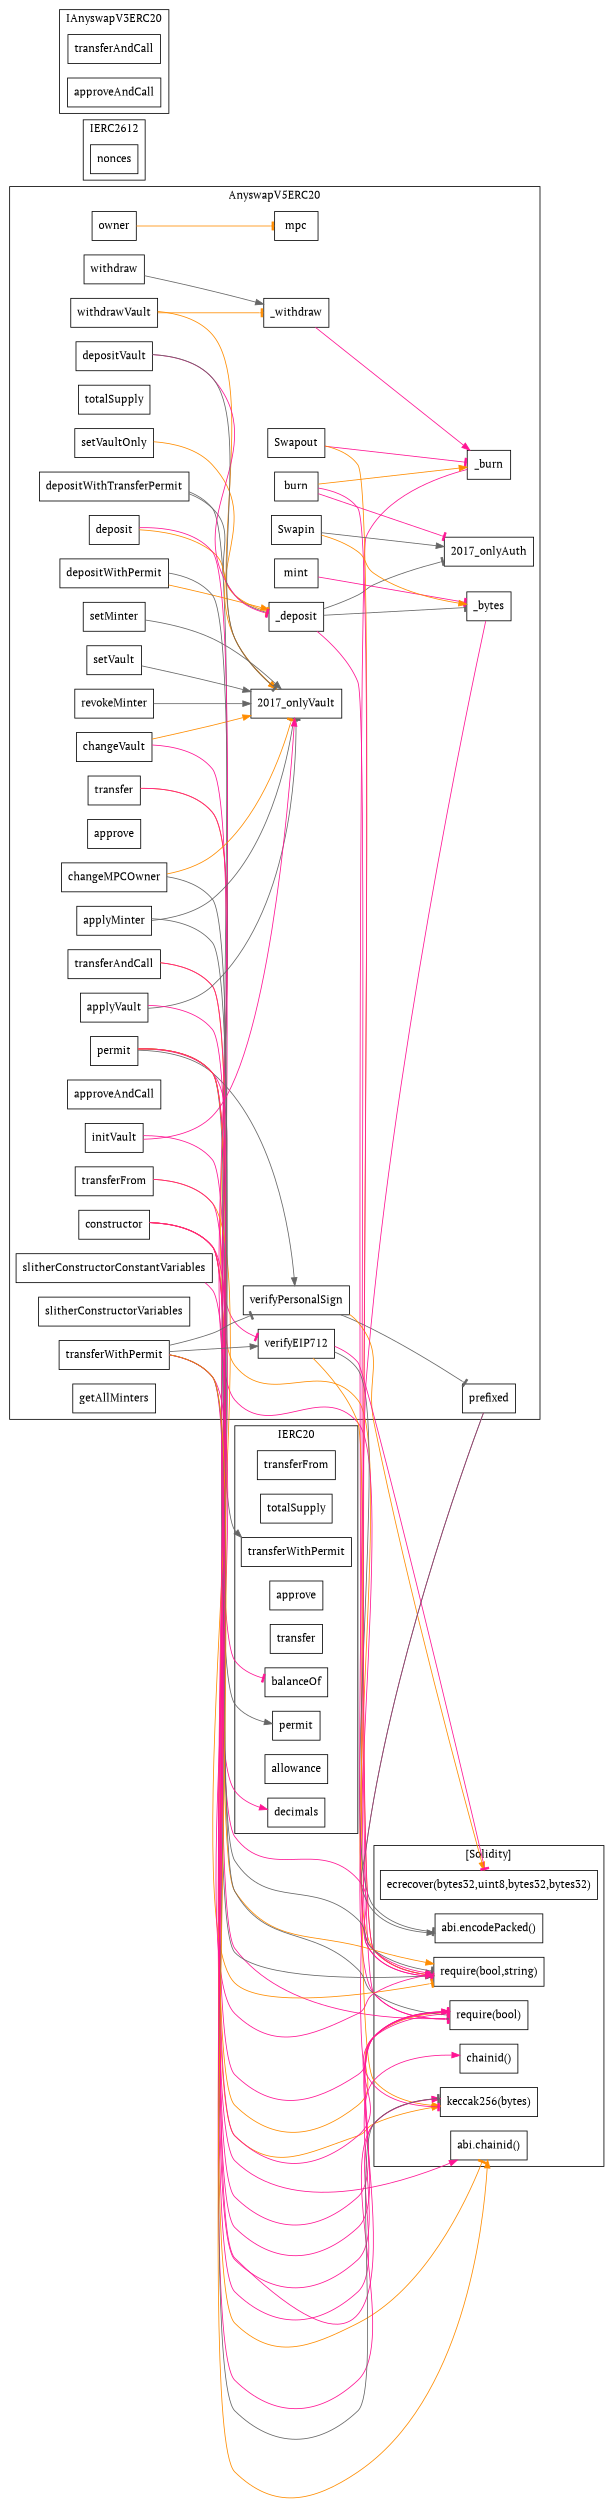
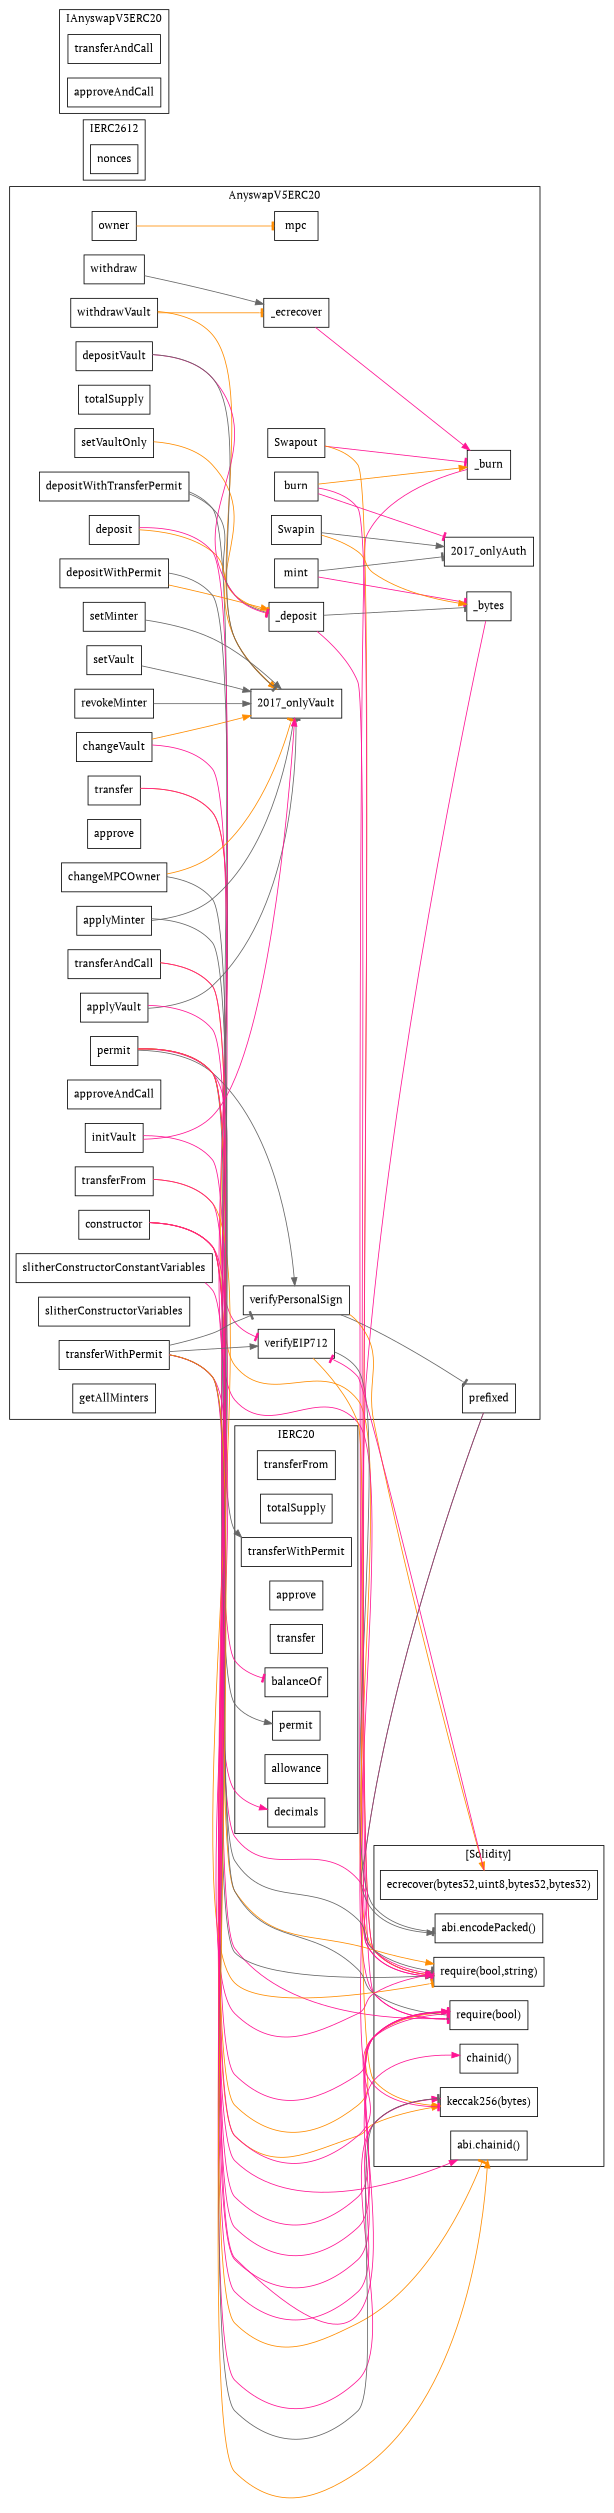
node "_withdraw": label "_withdraw" -> "_ecrecover"
edge "_deposit" -> "2017_onlyAuth": now "mint" -> "2017_onlyAuth"
edge "verifyEIP712" -> "ecrecover(bytes32,uint8,bytes32,bytes32)": reversed
